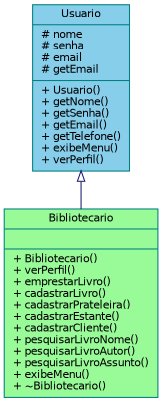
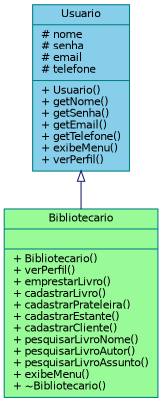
node "Usuario": text "# getEmail" -> "# telefone"
